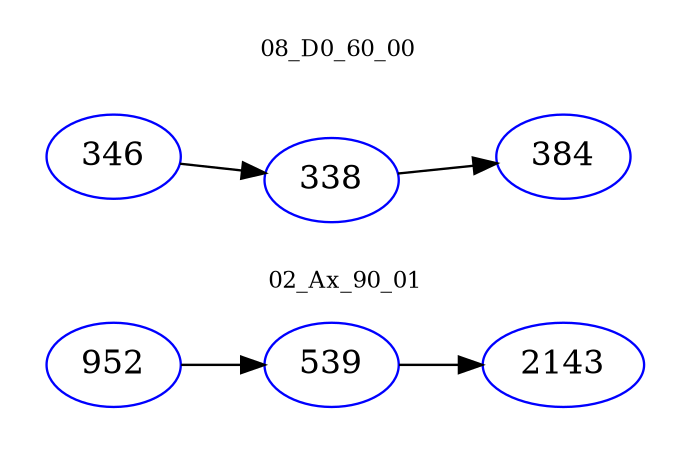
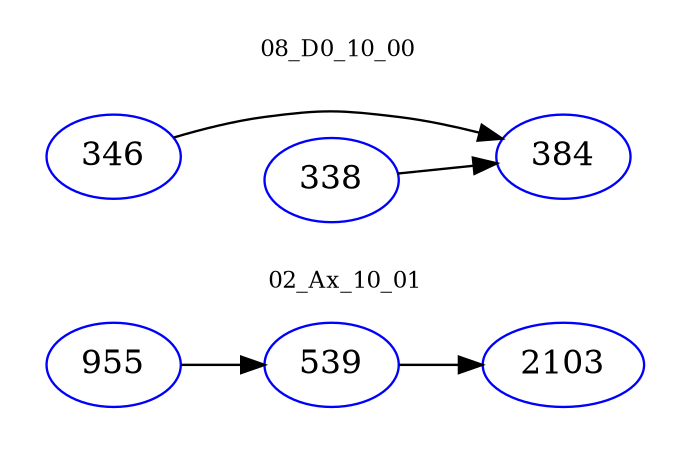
cluster "08_D0_60_00": label "08_D0_60_00" -> "08_D0_10_00"
edge "346" -> "338": now "346" -> "384"
cluster "02_Ax_90_01": label "02_Ax_90_01" -> "02_Ax_10_01"
node "952": label "952" -> "955"
node "2143": label "2143" -> "2103"
